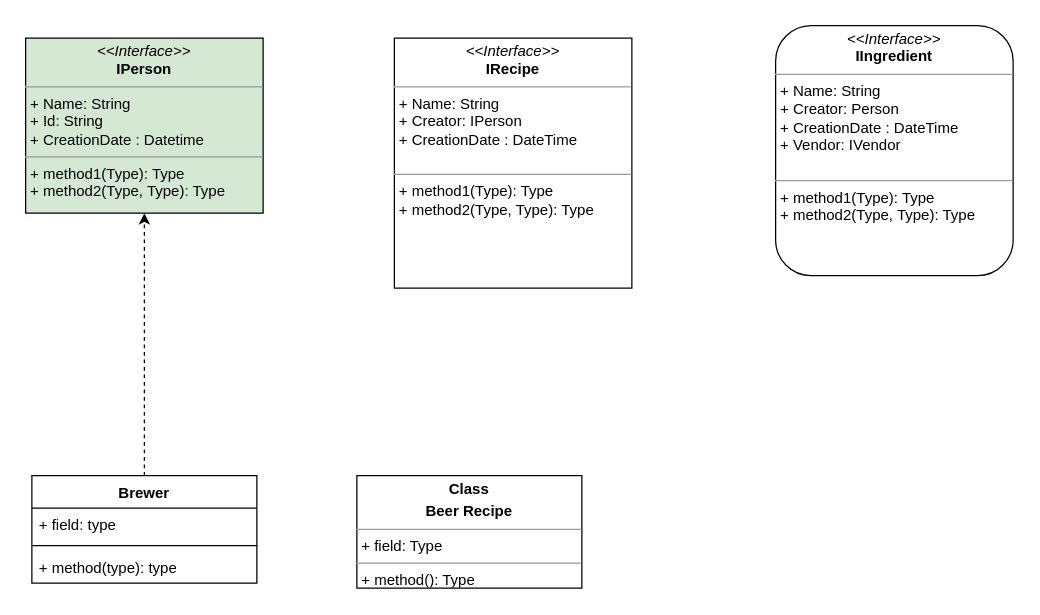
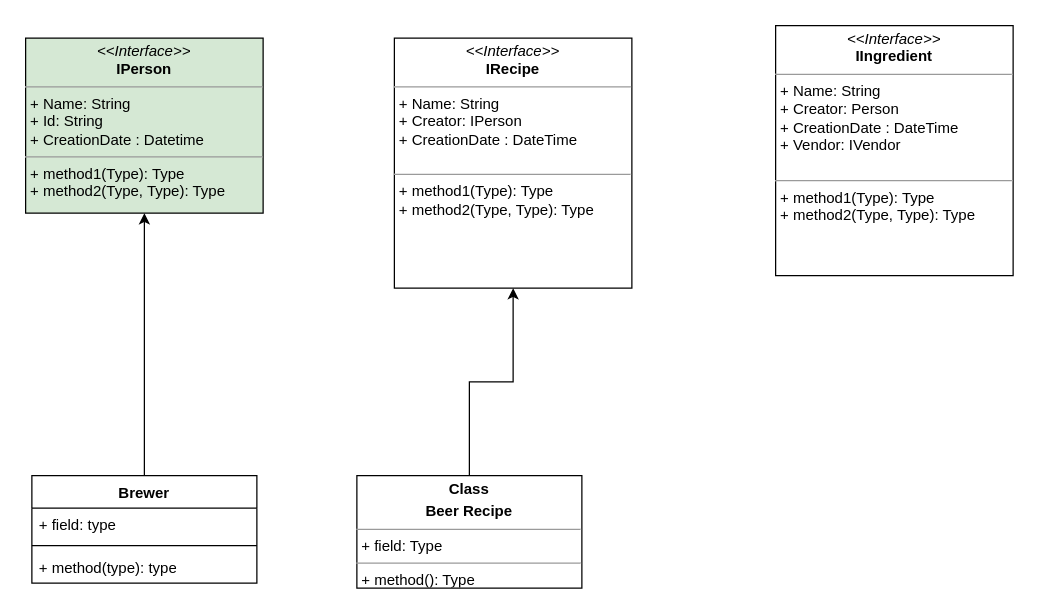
node "<<Interface>> IIngredient + Name: String + Creator: Person + CreationDate : DateTime + Vendor: IVendor + method1(Type): Type + method2(Type, Type): Type": shape rounded rectangle -> rectangle
edge "Brewer" -> "<<Interface>> IPerson + Name: String + Id: String + CreationDate : Datetime + method1(Type): Type + method2(Type, Type): Type": style dashed -> solid
edge "Class Beer Recipe + field: Type + method(): Type" -> "<<Interface>> IRecipe + Name: String + Creator: IPerson + CreationDate : DateTime + method1(Type): Type + method2(Type, Type): Type": added
